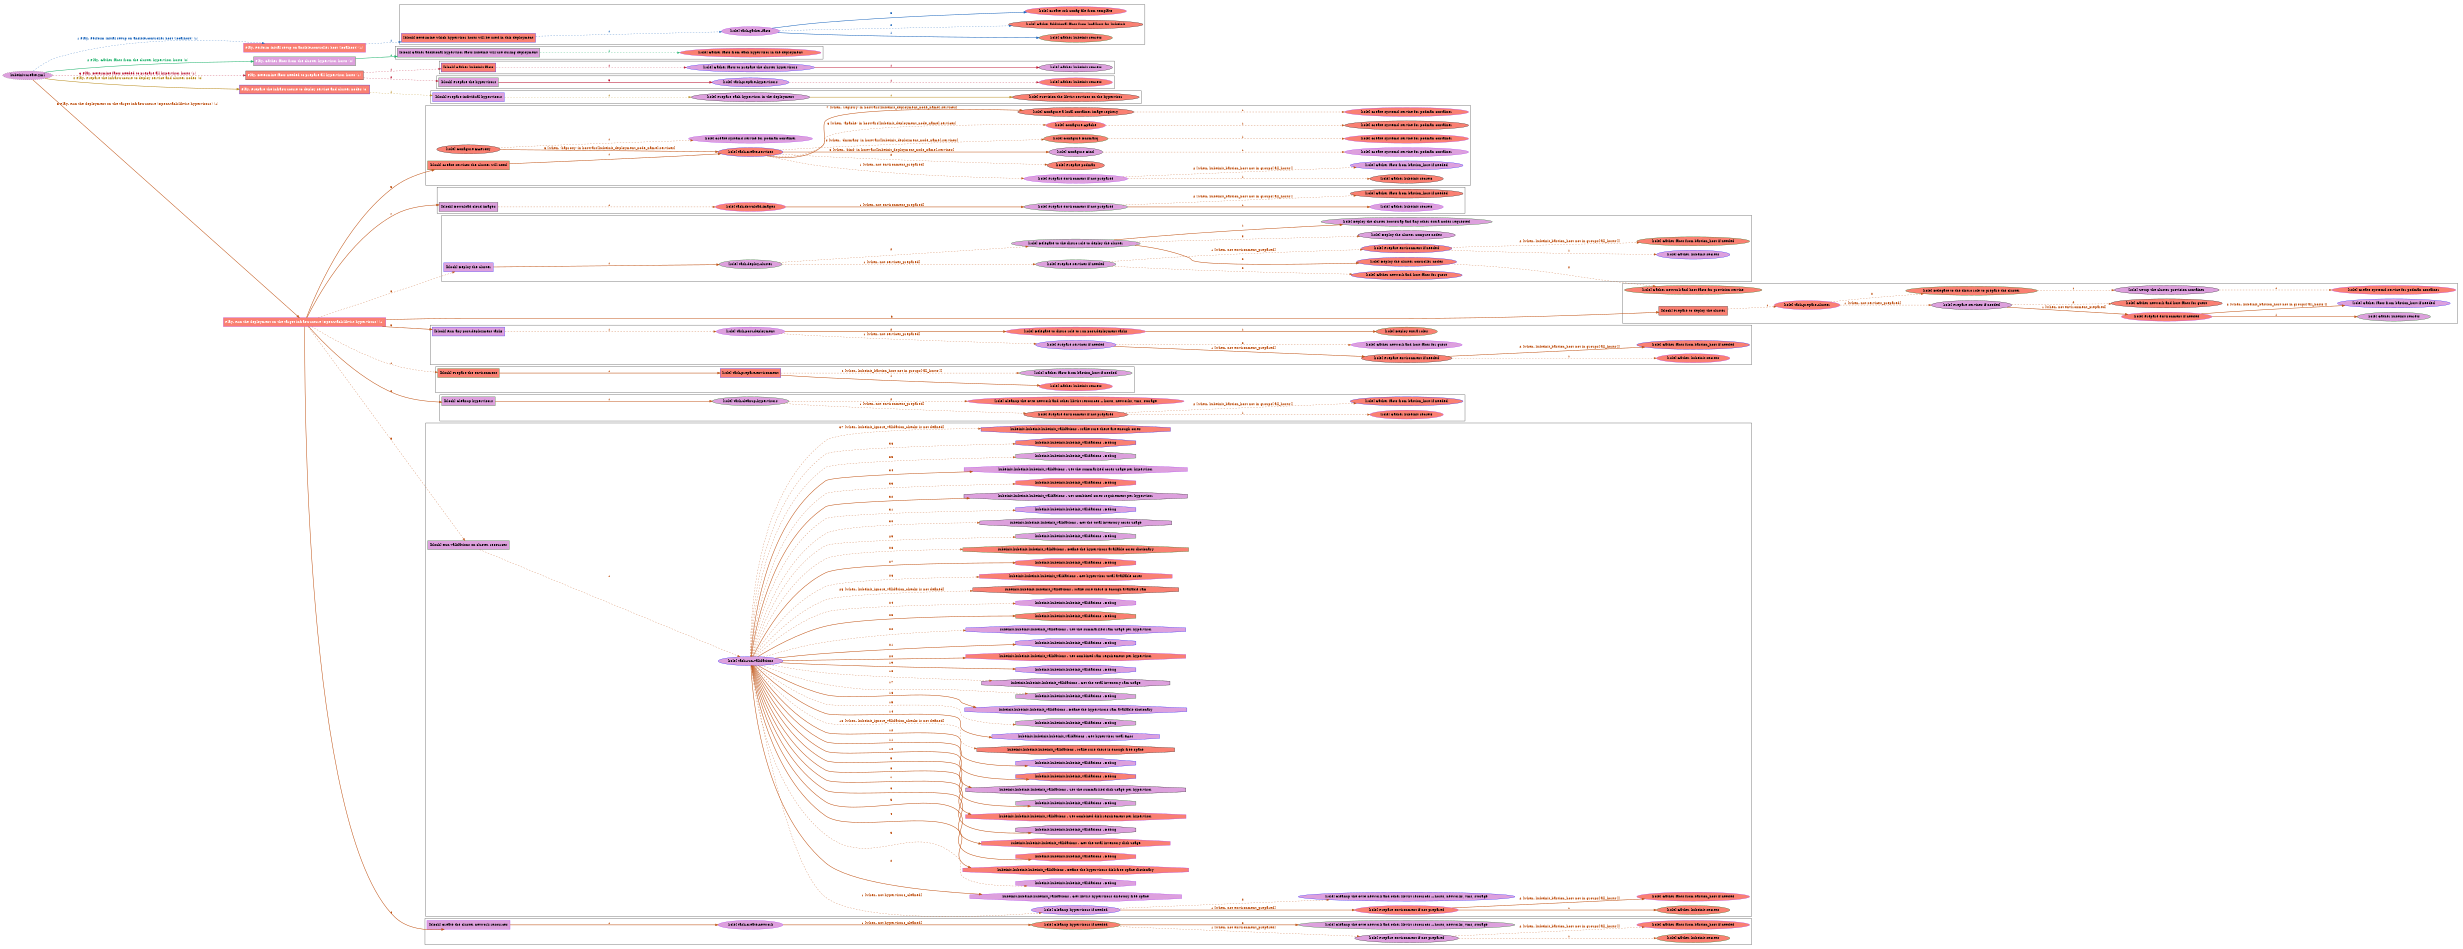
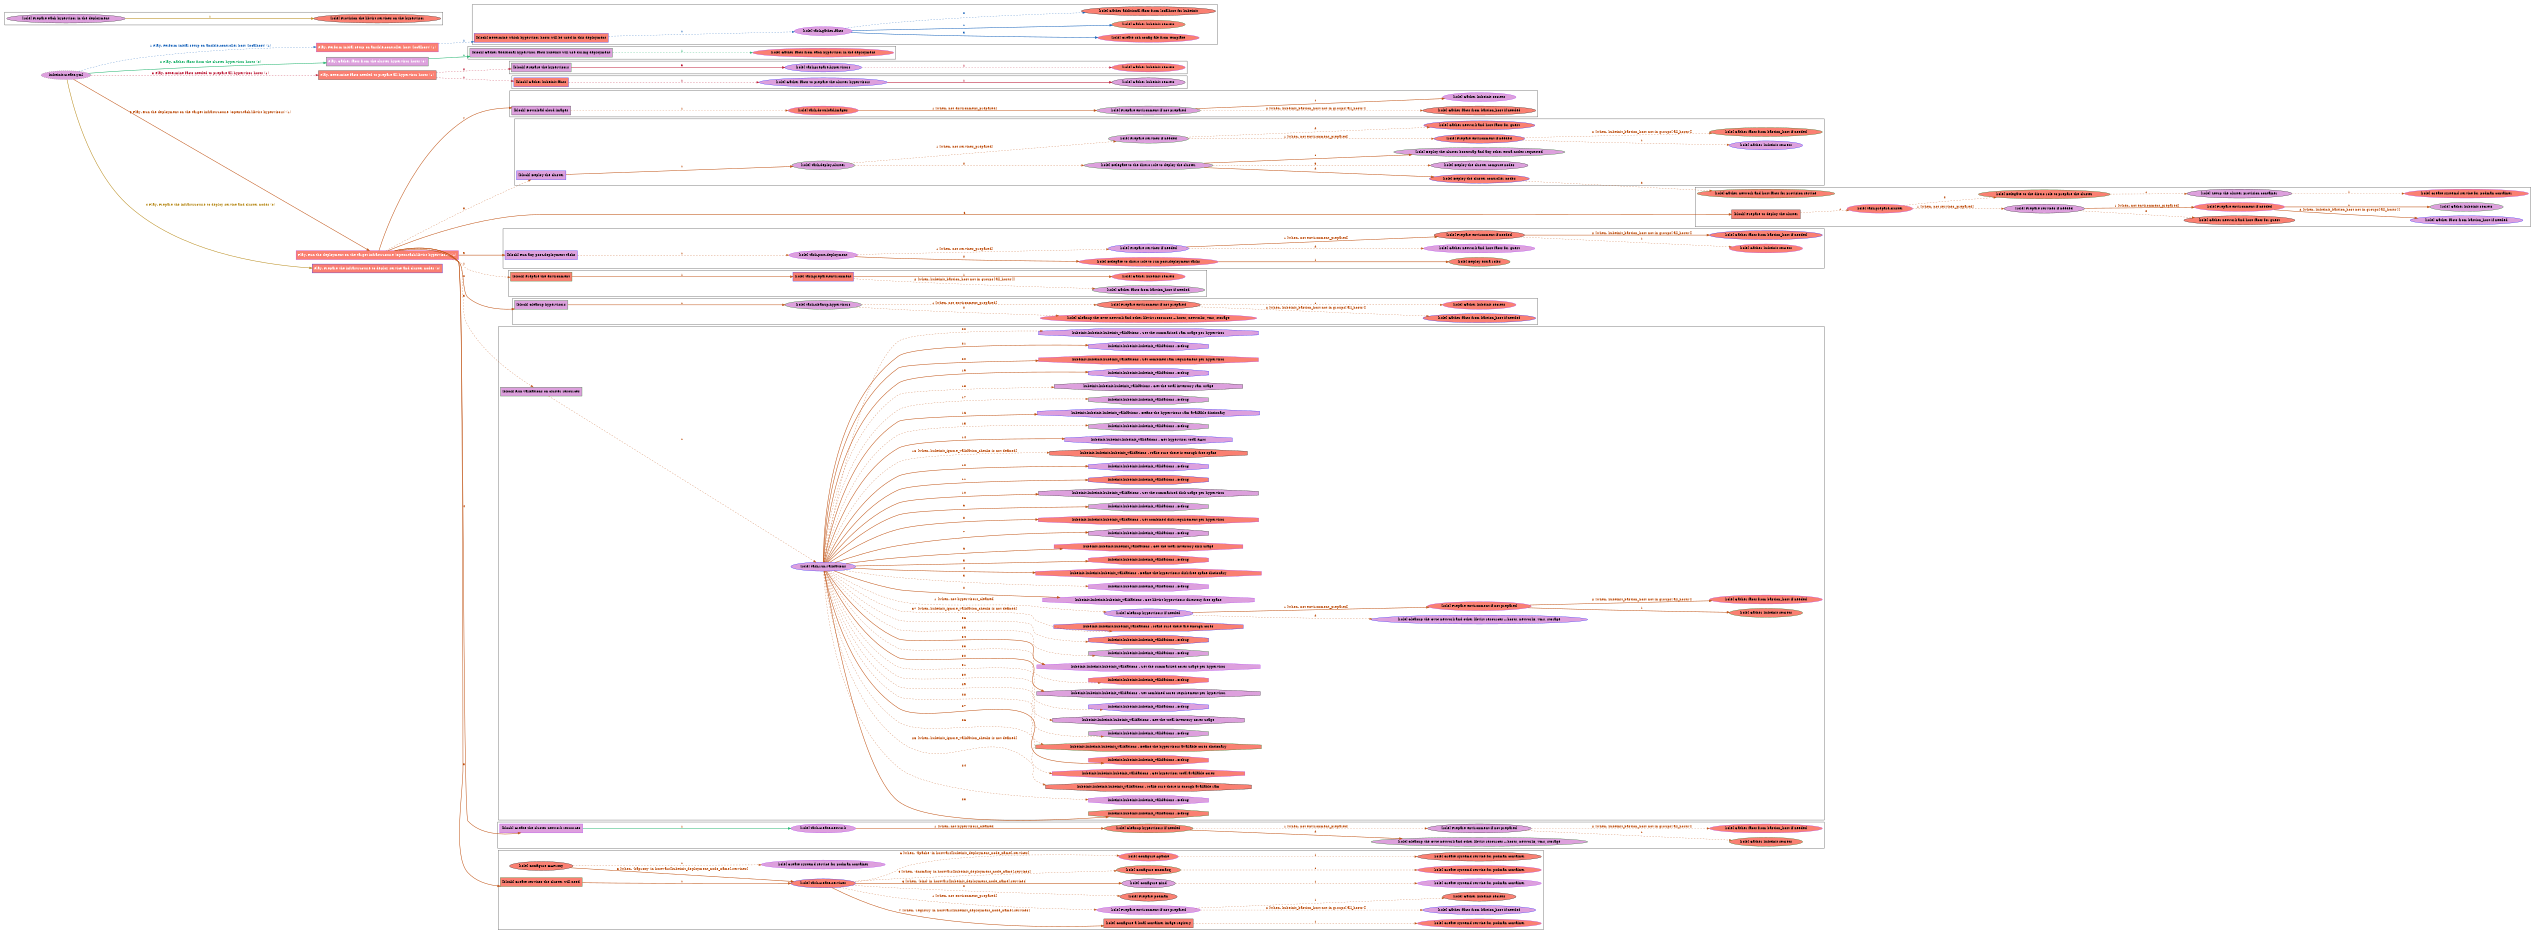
node "[block] Prepare individual hypervisors": removed
node "[role] Configure a local container image registry": shape ellipse -> box
edge "[block] Create the cluster network resources" -> "[role] task-create-network": color #be4e0e -> #1bb16a
